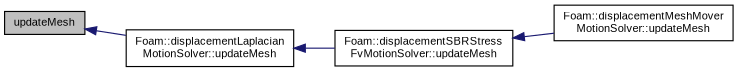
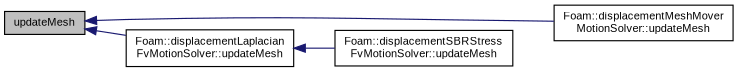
edge "Foam::displacementMeshMover MotionSolver::updateMesh" -> "Foam::displacementSBRStress FvMotionSolver::updateMesh": now "Foam::displacementMeshMover MotionSolver::updateMesh" -> "updateMesh"
node "Foam::displacementLaplacian MotionSolver::updateMesh": label "Foam::displacementLaplacian MotionSolver::updateMesh" -> "Foam::displacementLaplacian FvMotionSolver::updateMesh"
